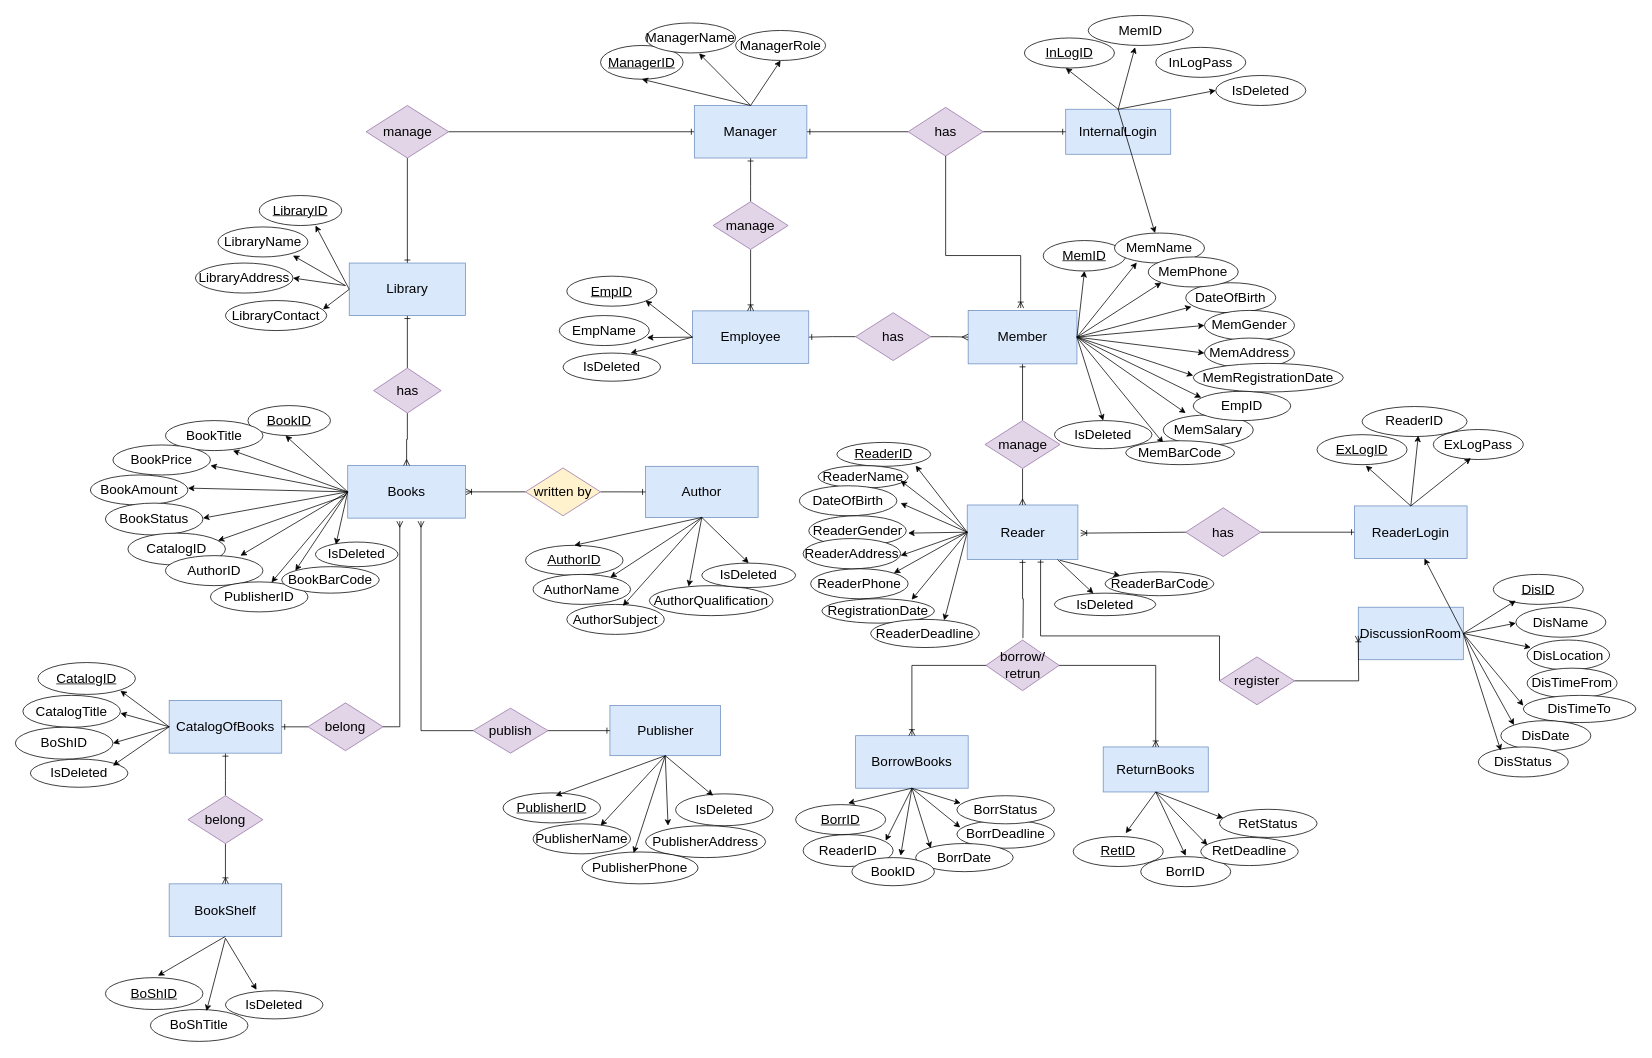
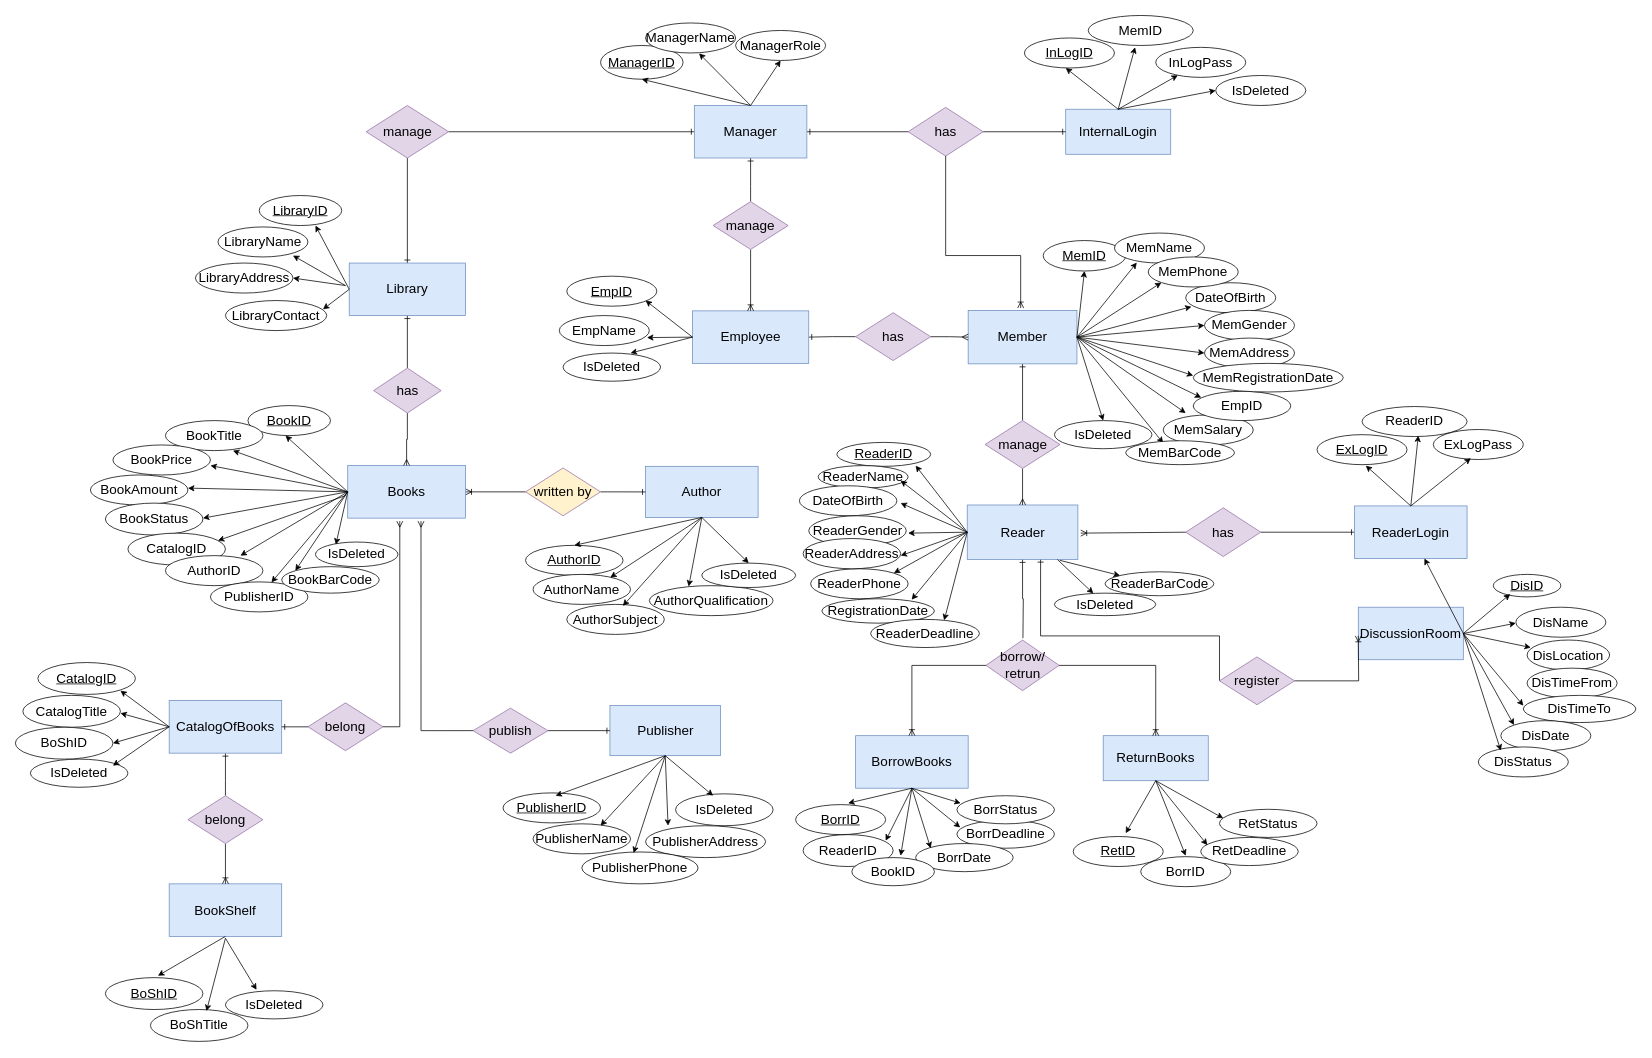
edge "InternalLogin" -> "MemName": now "InternalLogin" -> "InLogPass"
node "DisID": size 90x30 -> 68x23
node "ReturnBooks": moved (1155, 769) -> (1155, 758)
